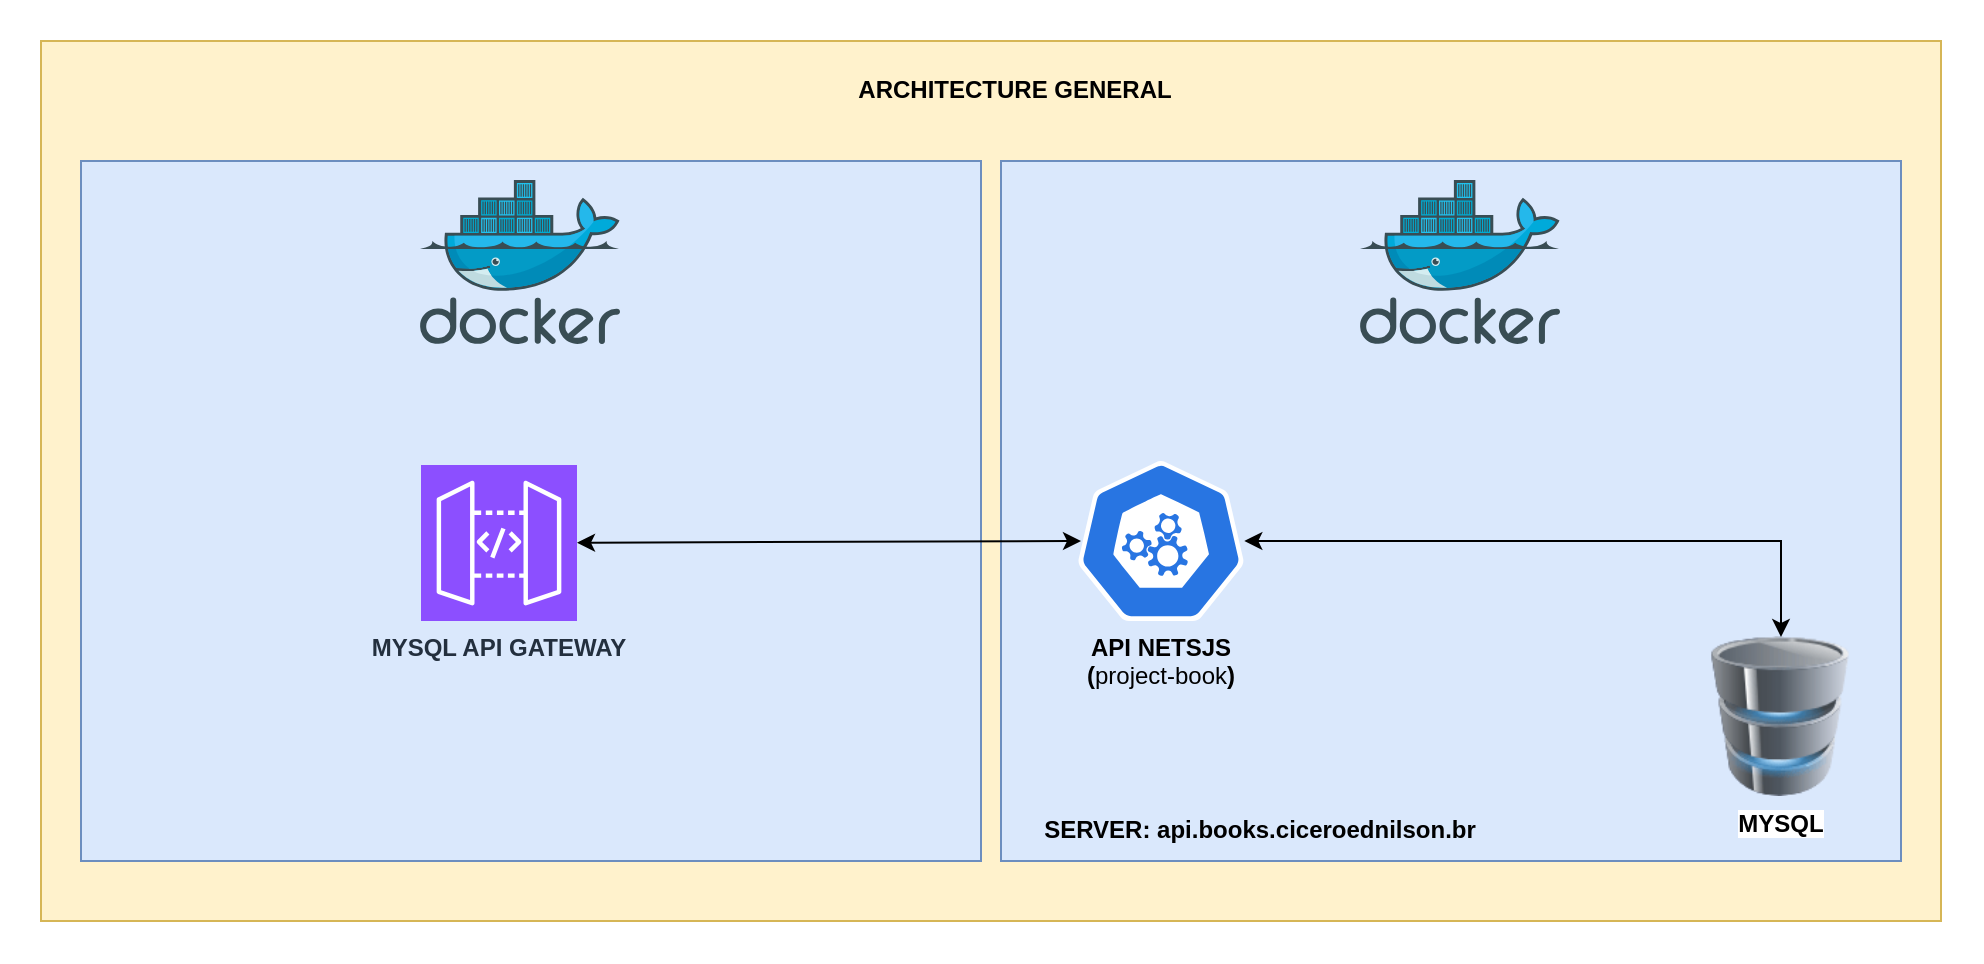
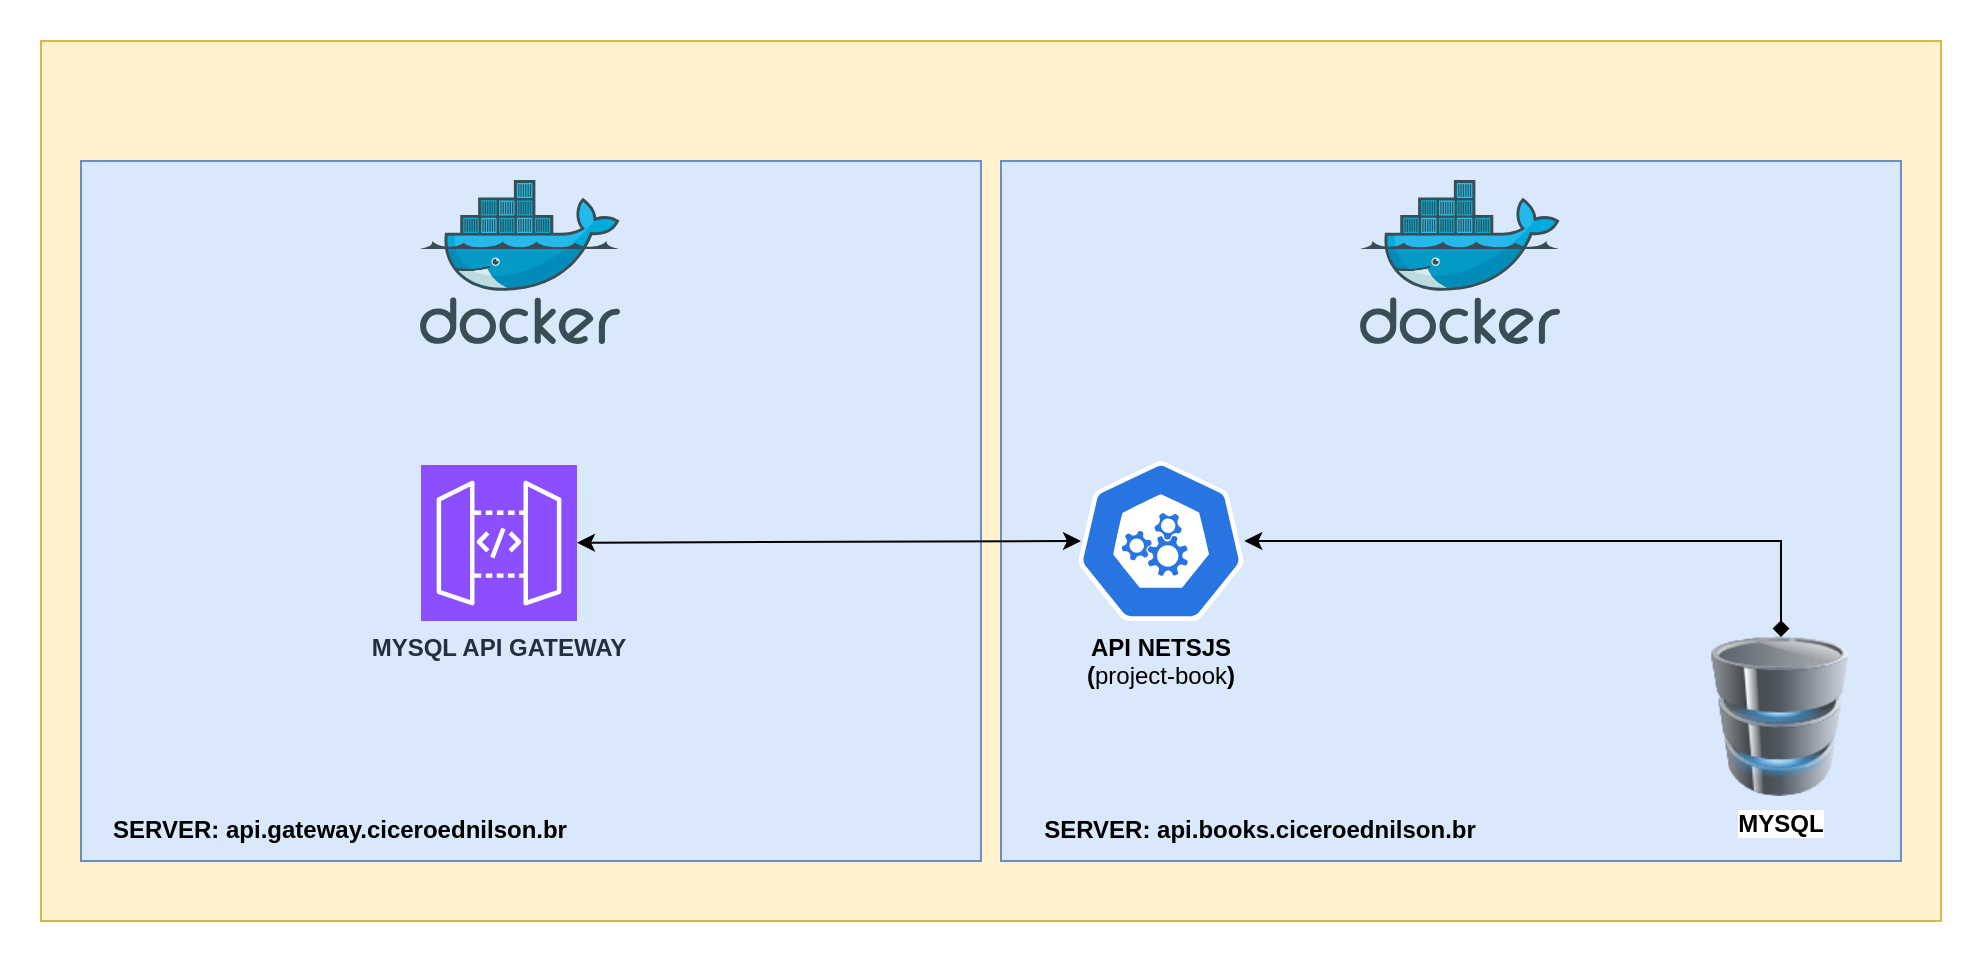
node "ARCHITECTURE GENERAL": removed
edge "API NETSJS (project-book)" -- "MYSQL": arrowhead classic -> diamond
node "SERVER: api.gateway.ciceroednilson.br": added
